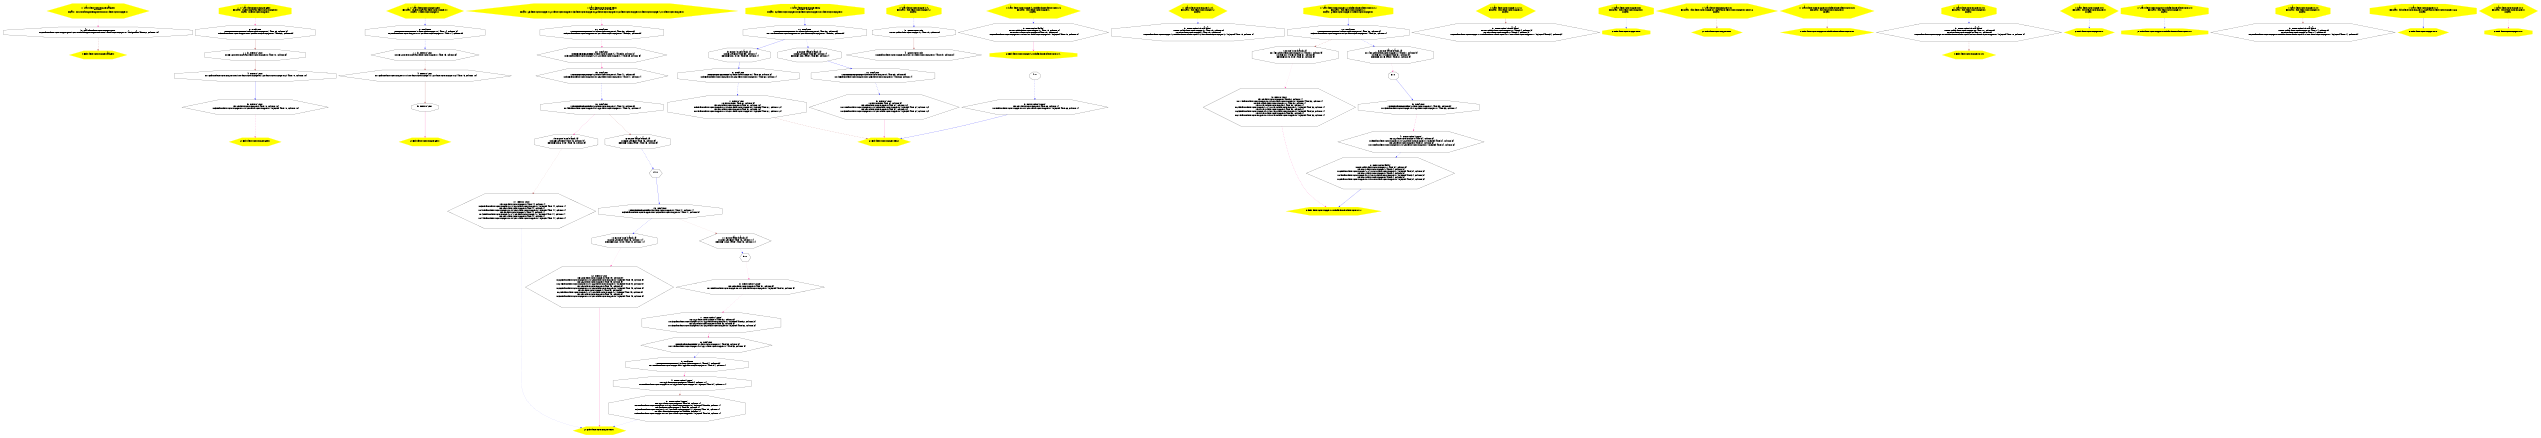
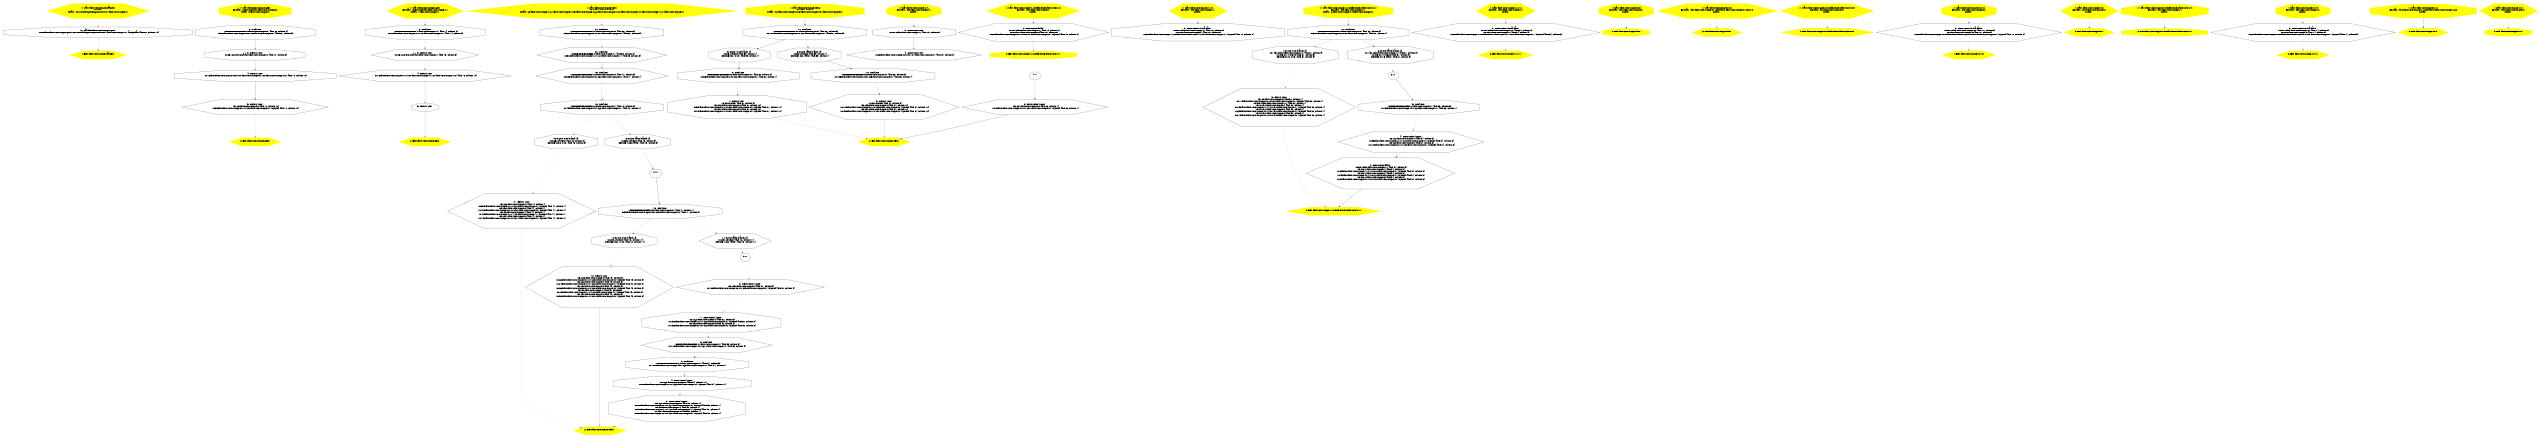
node "2: Exit destructor_scope::W::~W": added
node "2: Exit destructor_scope::Y::~Y": added
